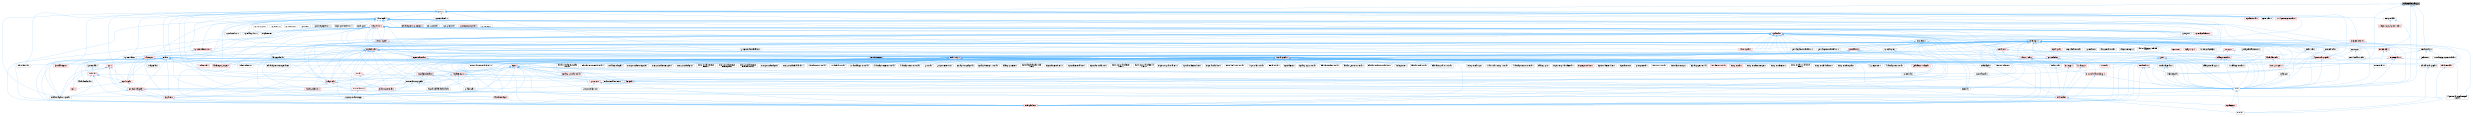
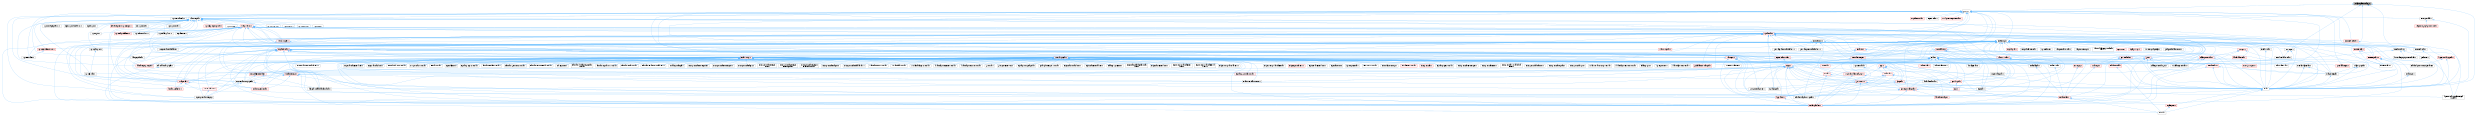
node "ThreadManager.h": added
